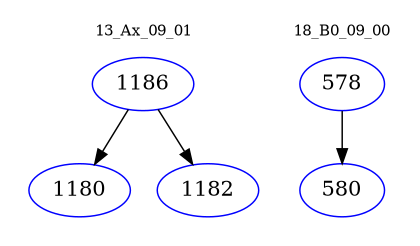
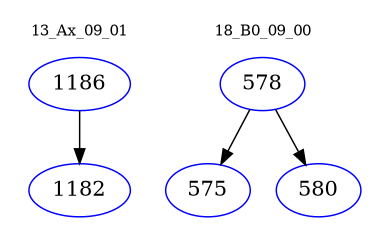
node "1180": removed
node "575": added
